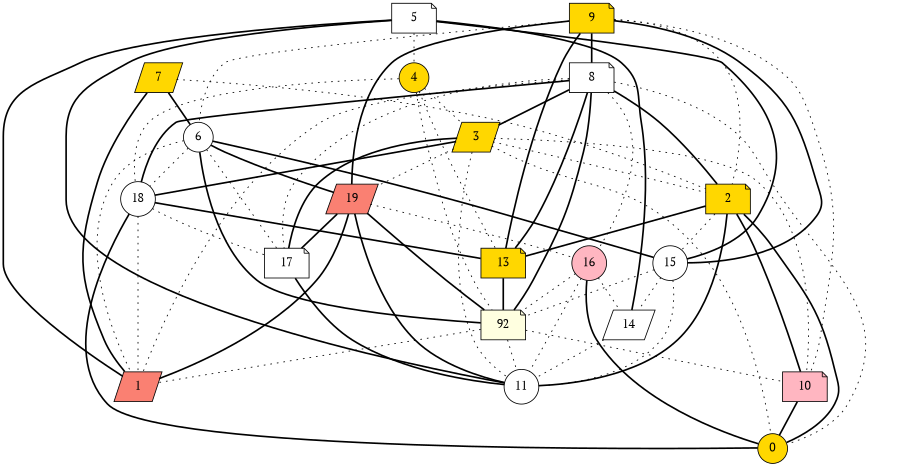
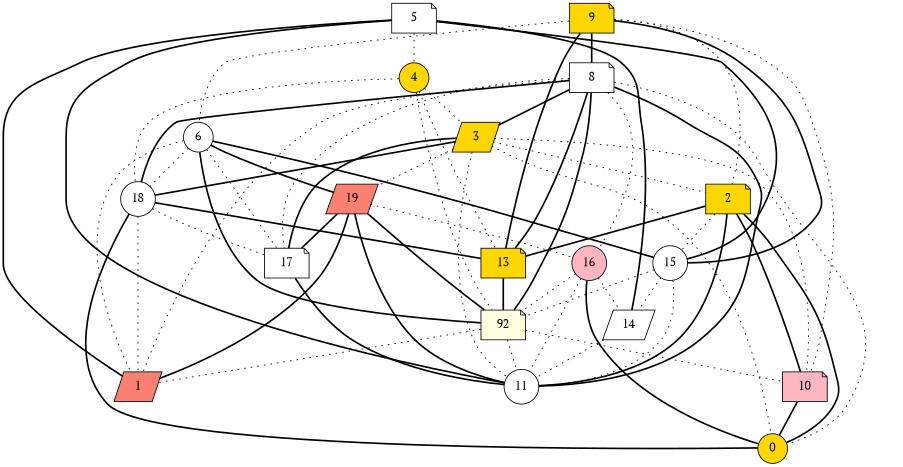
edge "9" -- "19": removed
node "7": removed
edge "8" -- "2": now "8" -- "11"
